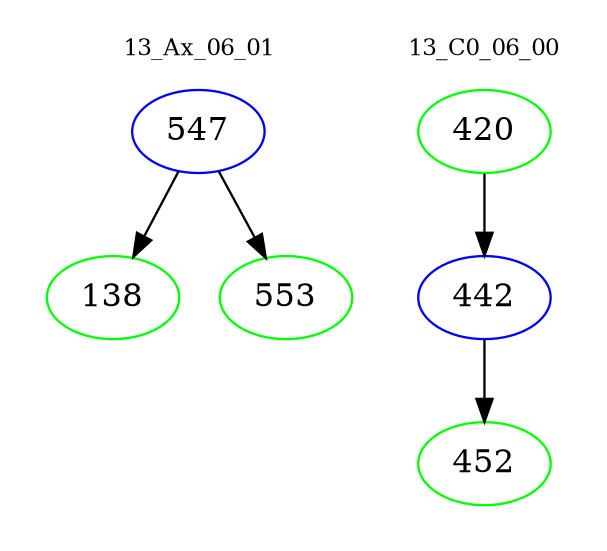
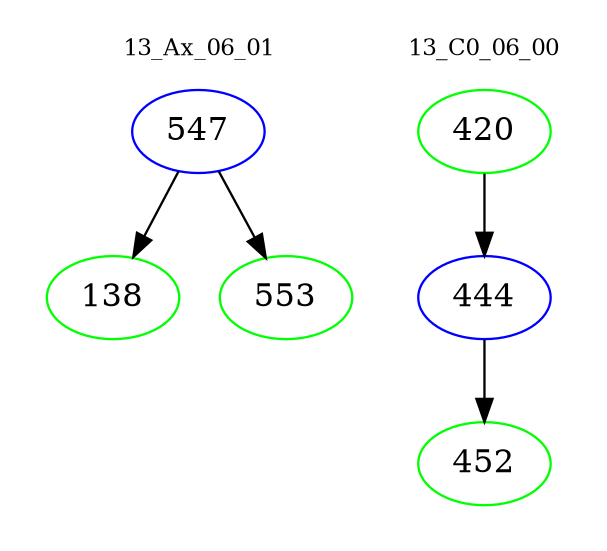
node "442": label "442" -> "444"
